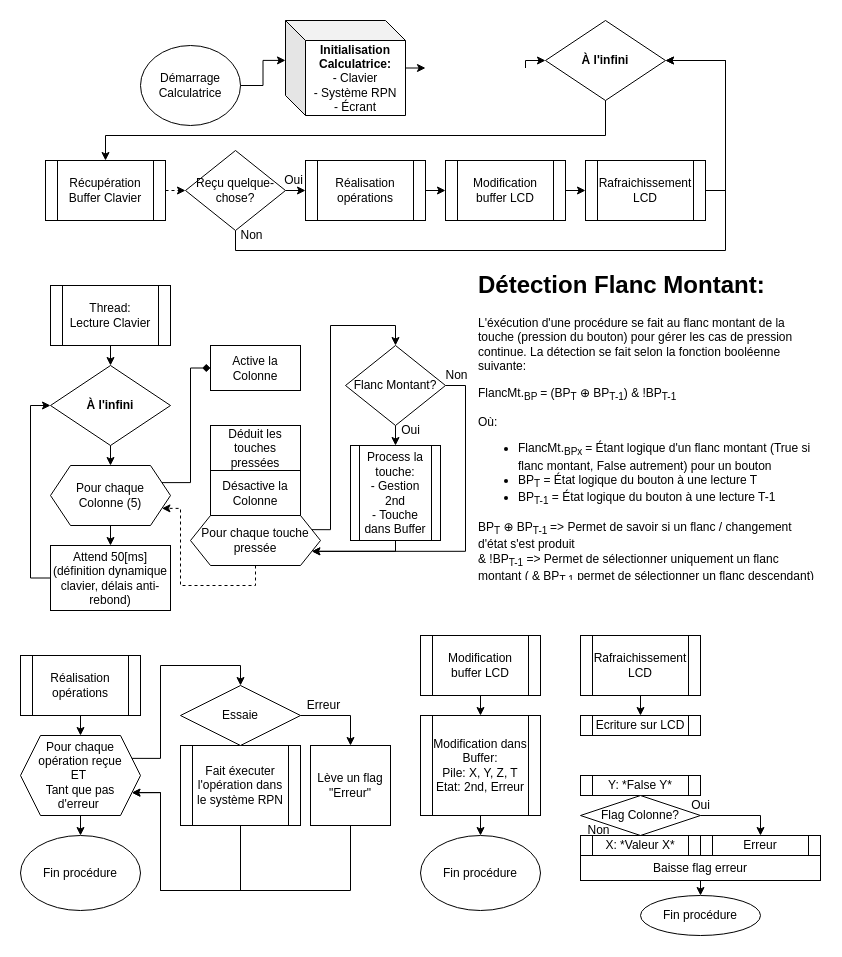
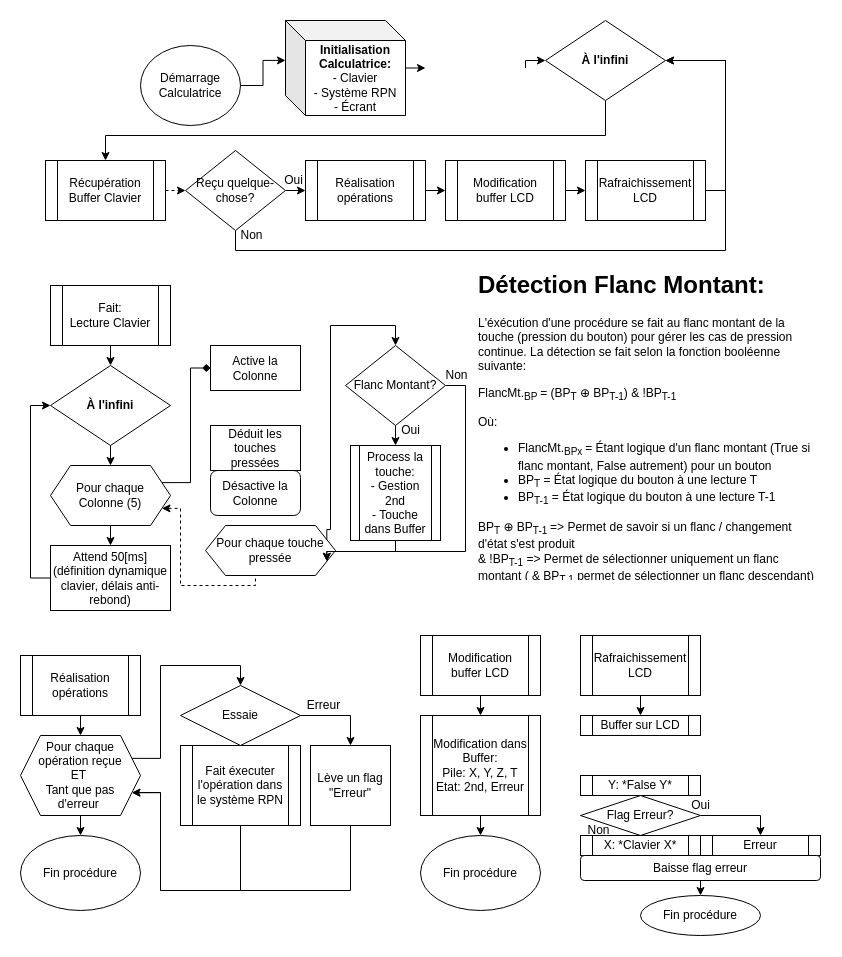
node "Thread: Lecture Clavier": label "Thread: Lecture Clavier" -> "Fait: Lecture Clavier"
node "Désactive la Colonne": shape rectangle -> rounded rectangle
node "Pour chaque touche pressée": moved (256, 541) -> (271, 551)
node "Ecriture sur LCD": label "Ecriture sur LCD" -> "Buffer sur LCD"
node "Flag Colonne?": label "Flag Colonne?" -> "Flag Erreur?"
node "X: *Valeur X*": label "X: *Valeur X*" -> "X: *Clavier X*"
node "Baisse flag erreur": shape rectangle -> rounded rectangle
